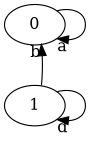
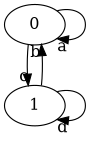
edge "0" -> "1": added
